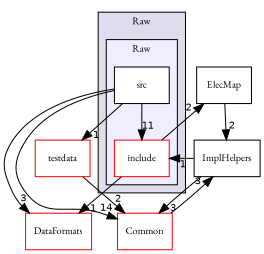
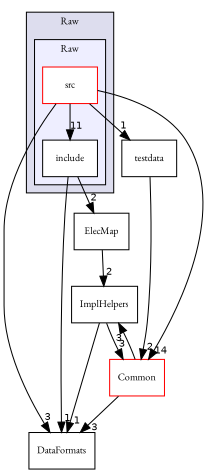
node "src": color black -> red
node "testdata": color red -> black
node "include": color red -> black
edge "ImplHelpers" -> "include": now "ImplHelpers" -> "DataFormats"
node "DataFormats": color red -> black
edge "Common" -> "DataFormats": added
